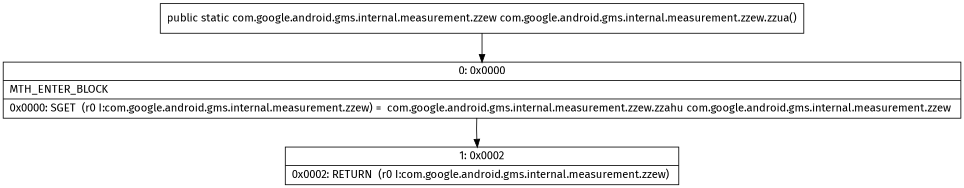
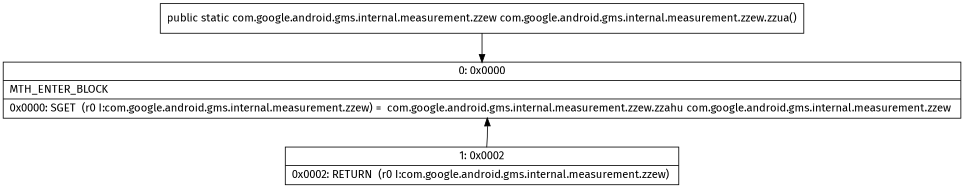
edge "0: 0x0000" -> "1: 0x0002": reversed
